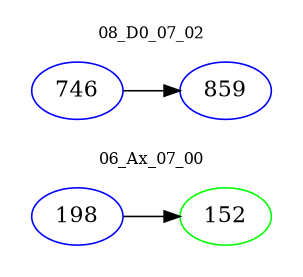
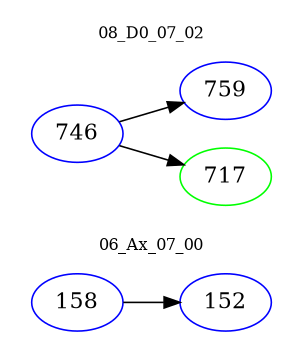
node "859": label "859" -> "759"
node "717": added
node "198": label "198" -> "158"
node "152": color green -> blue
